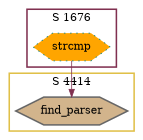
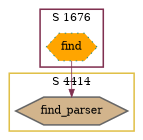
node "strcmp": label "strcmp" -> "find"
